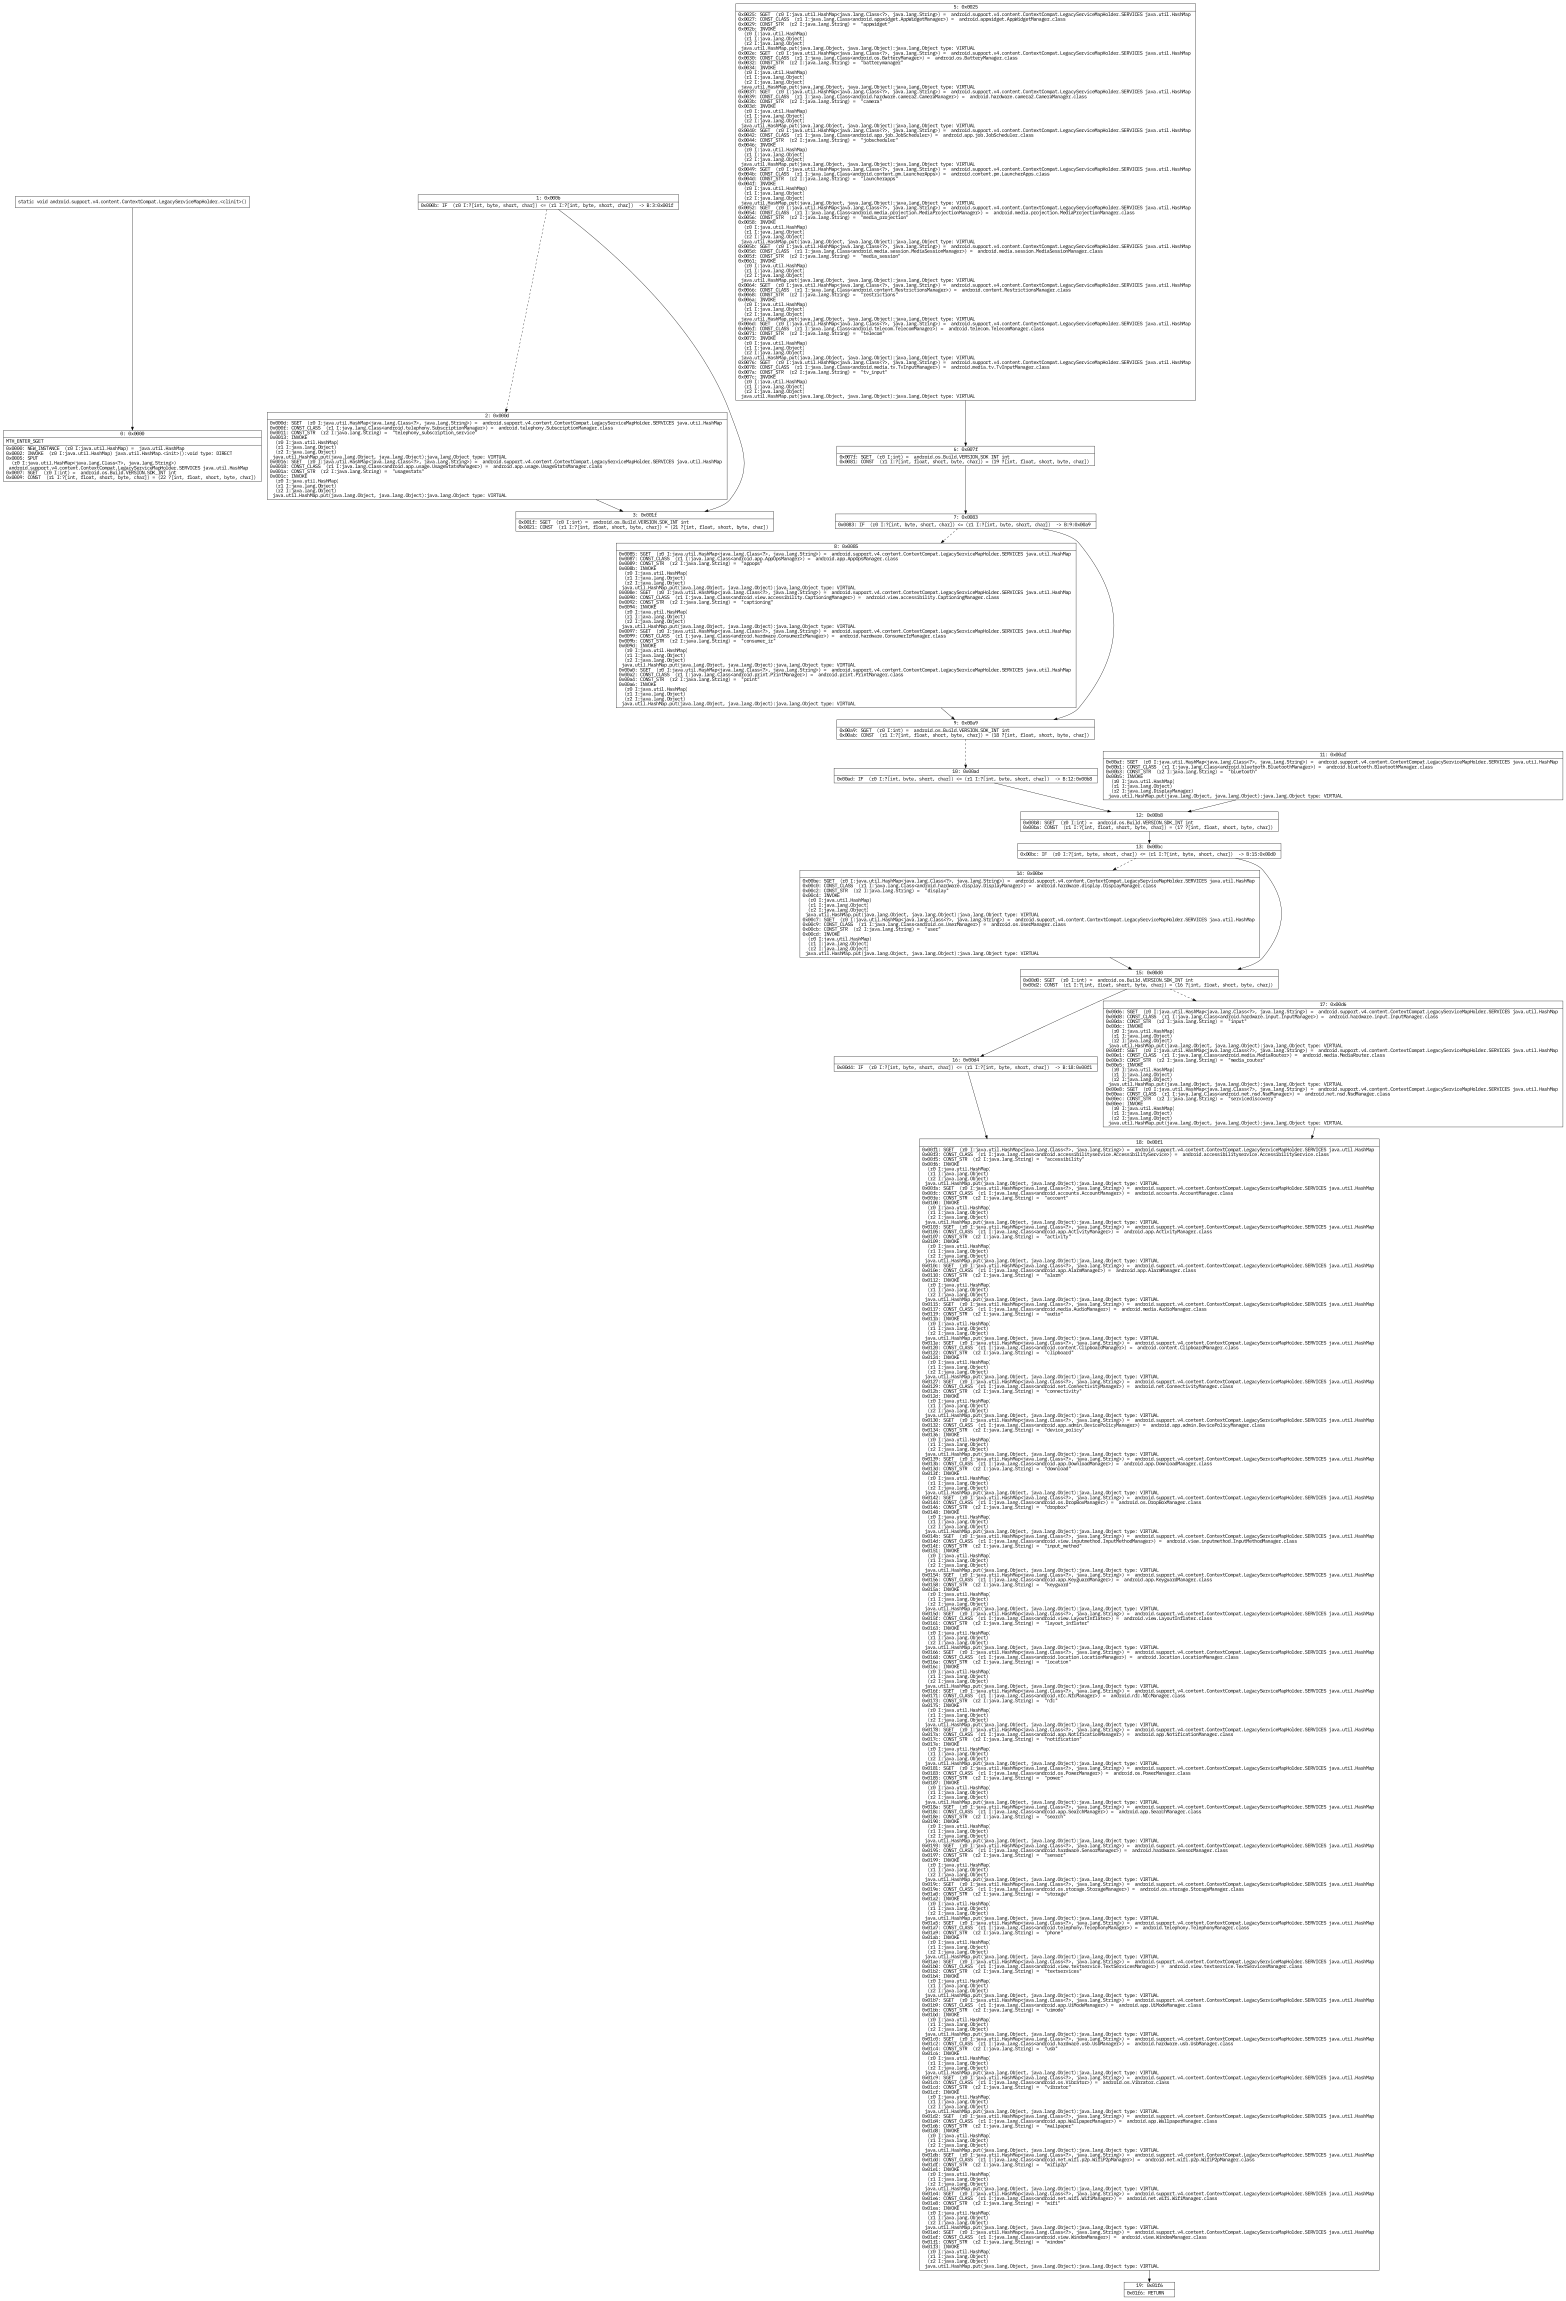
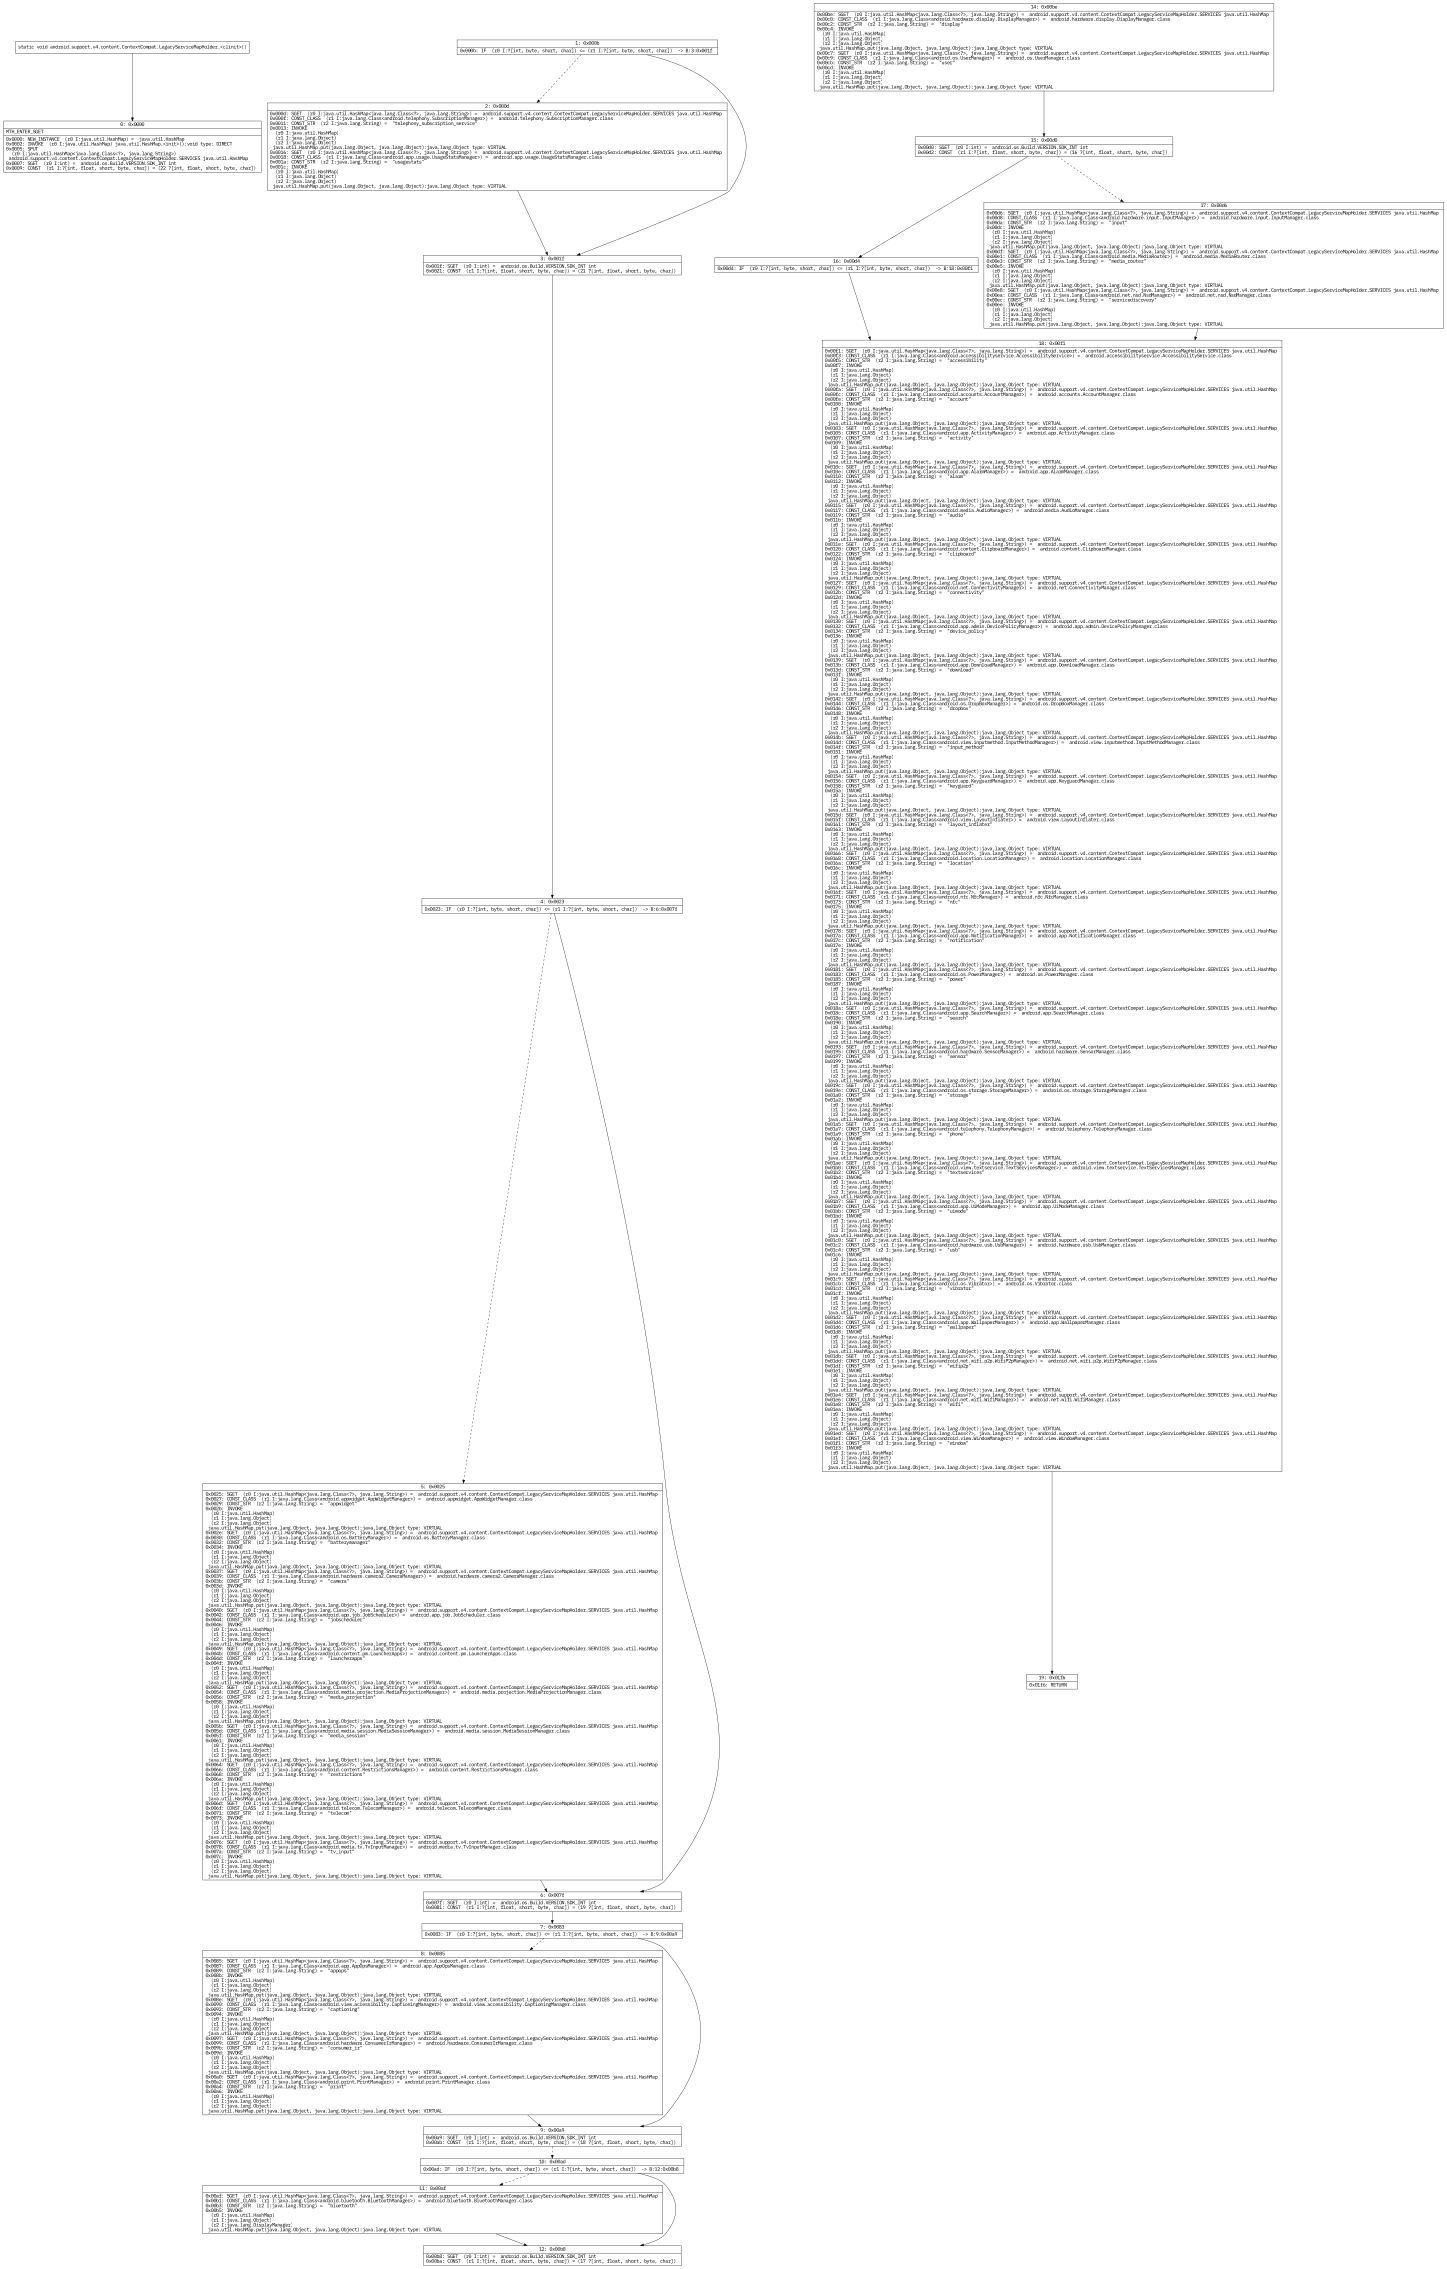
node "13: 0x00bc": removed
node "4: 0x0023": added
node "18: 0x00f1": text "0x00f6: INVOKE" -> "0x00f7: INVOKE"
edge "10: 0x00ad" -> "11: 0x00af": added
